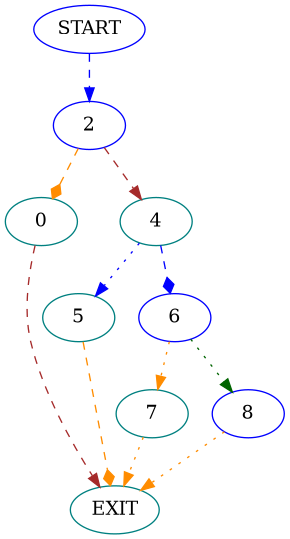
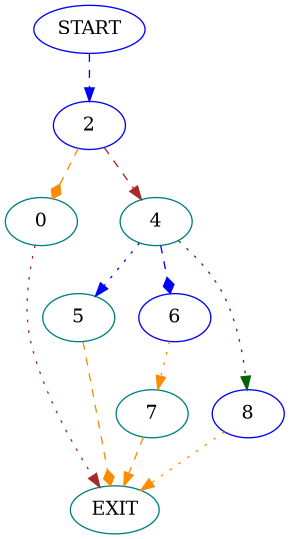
edge "6" -> "8": now "4" -> "8"
edge "0" -> "EXIT": style dashed -> dotted
edge "7" -> "EXIT": style dotted -> dashed
